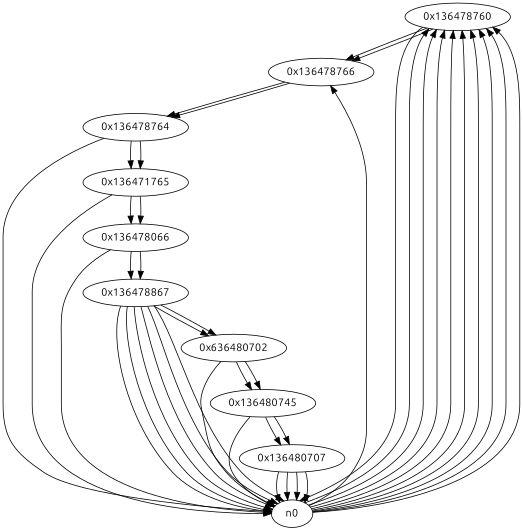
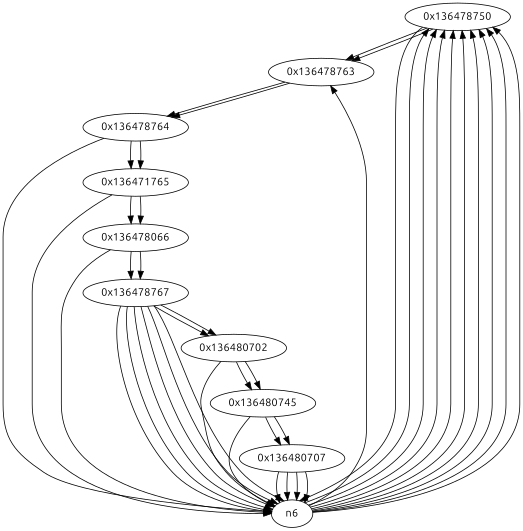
node "0x136478760": label "0x136478760" -> "0x136478750"
node "0x136478766": label "0x136478766" -> "0x136478763"
node "0x136478867": label "0x136478867" -> "0x136478767"
node "0x636480702": label "0x636480702" -> "0x136480702"
node "n0": label "n0" -> "n6"
